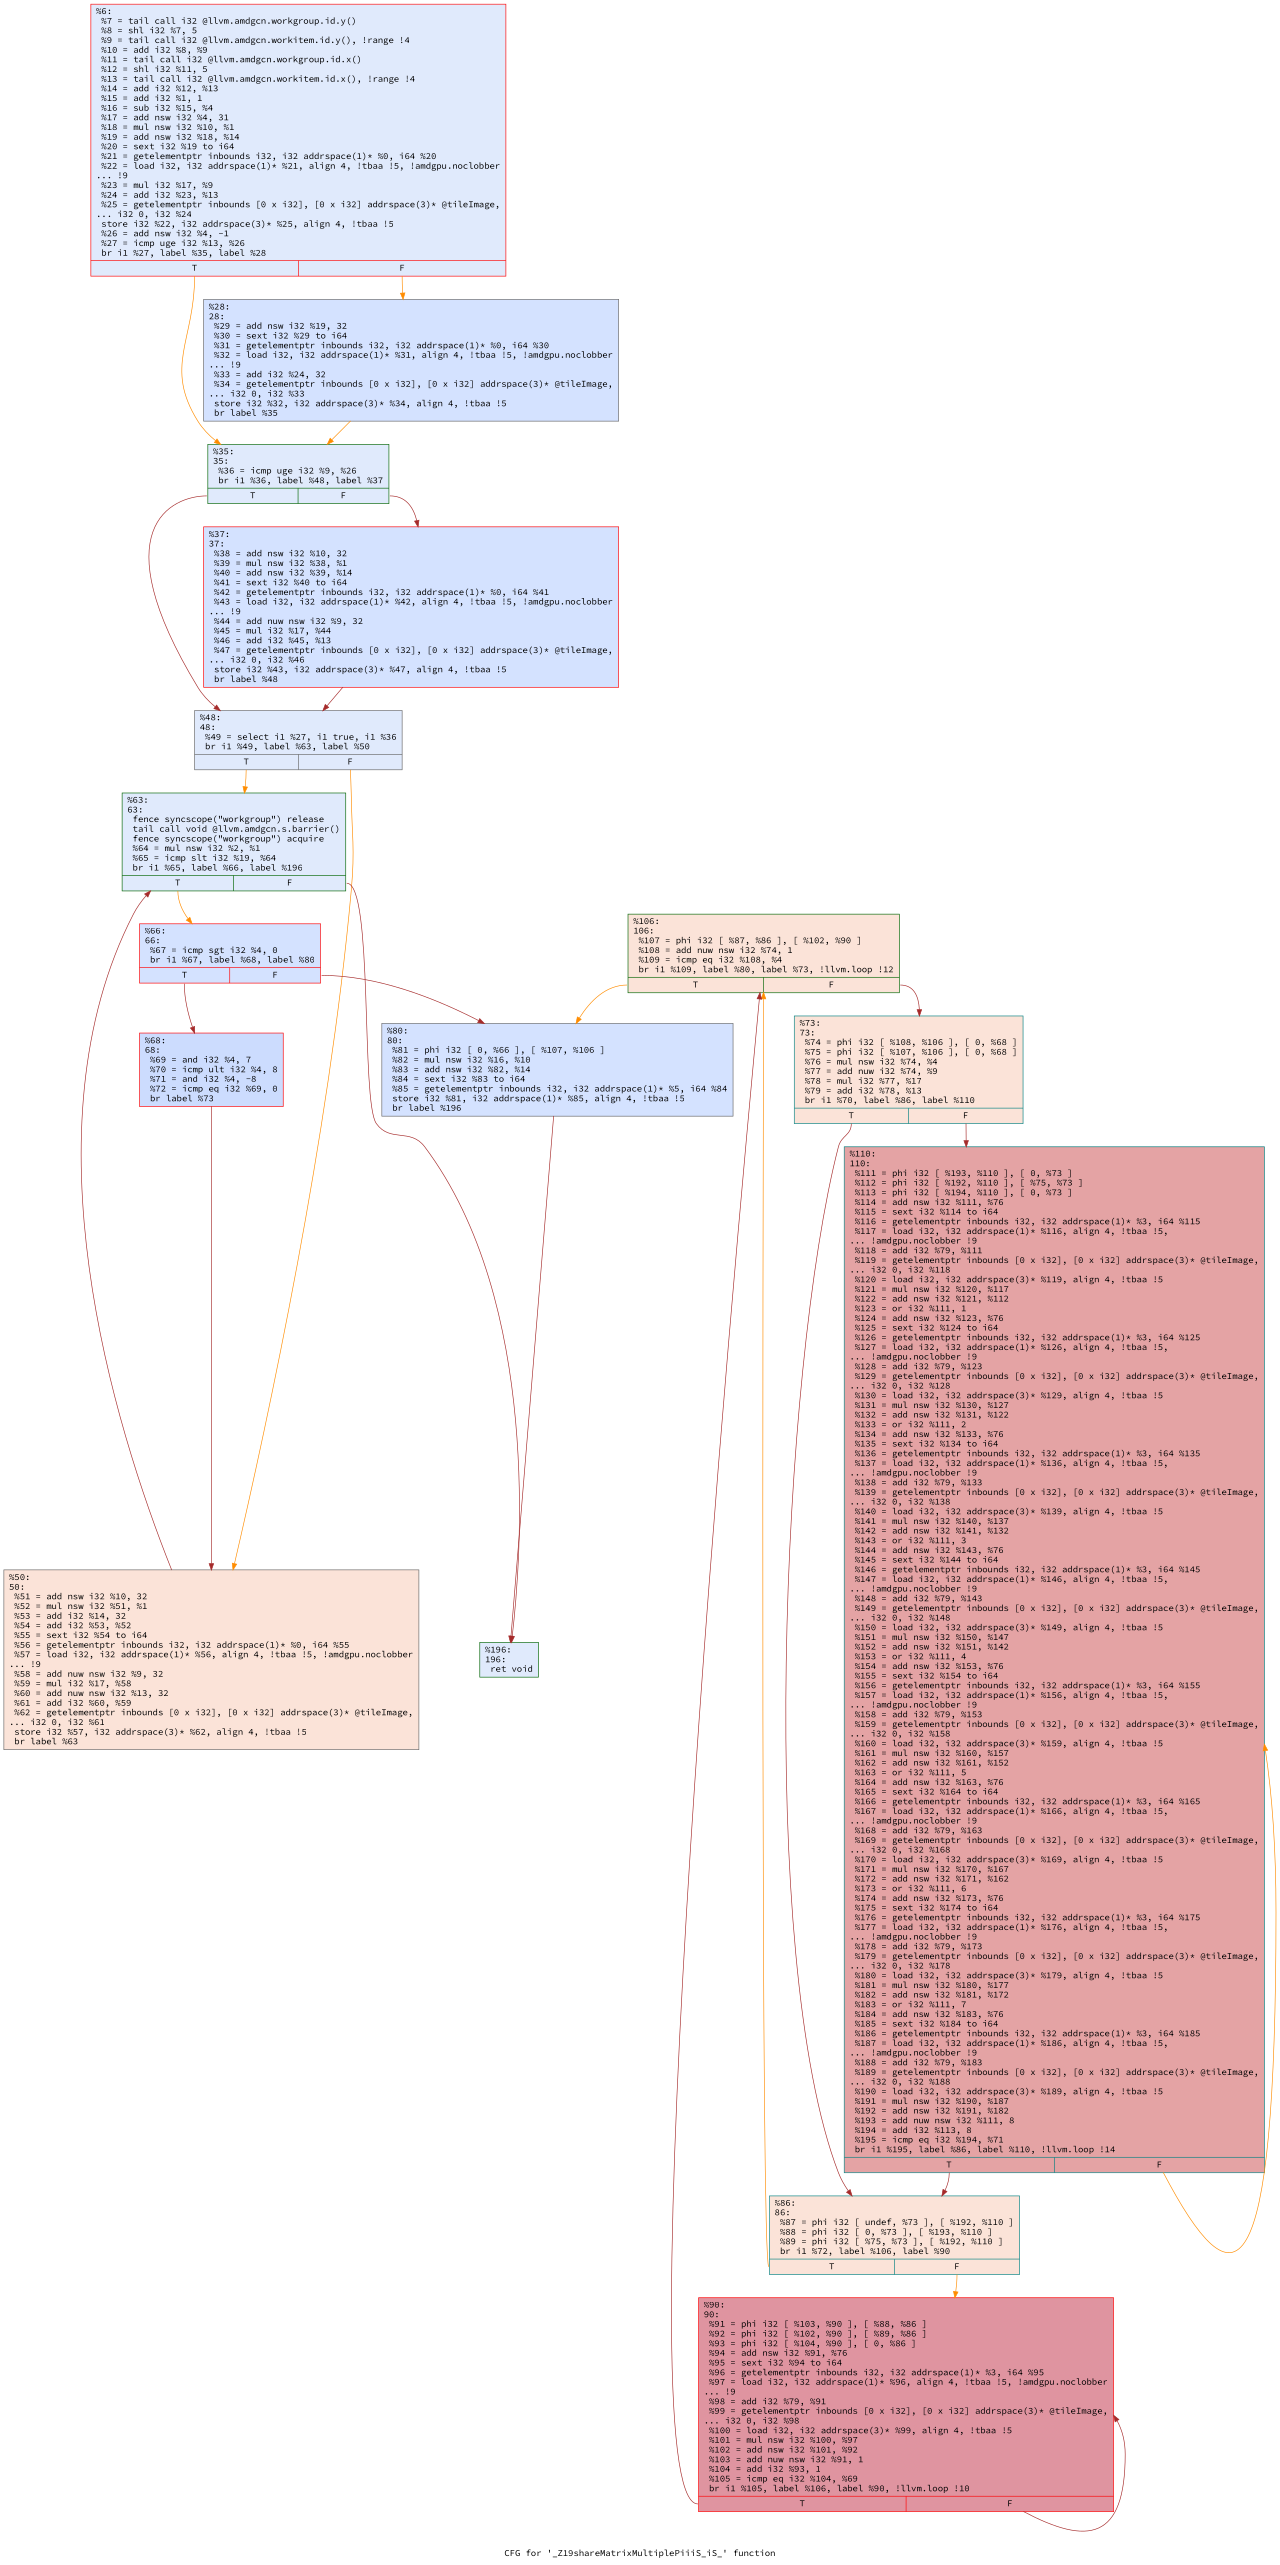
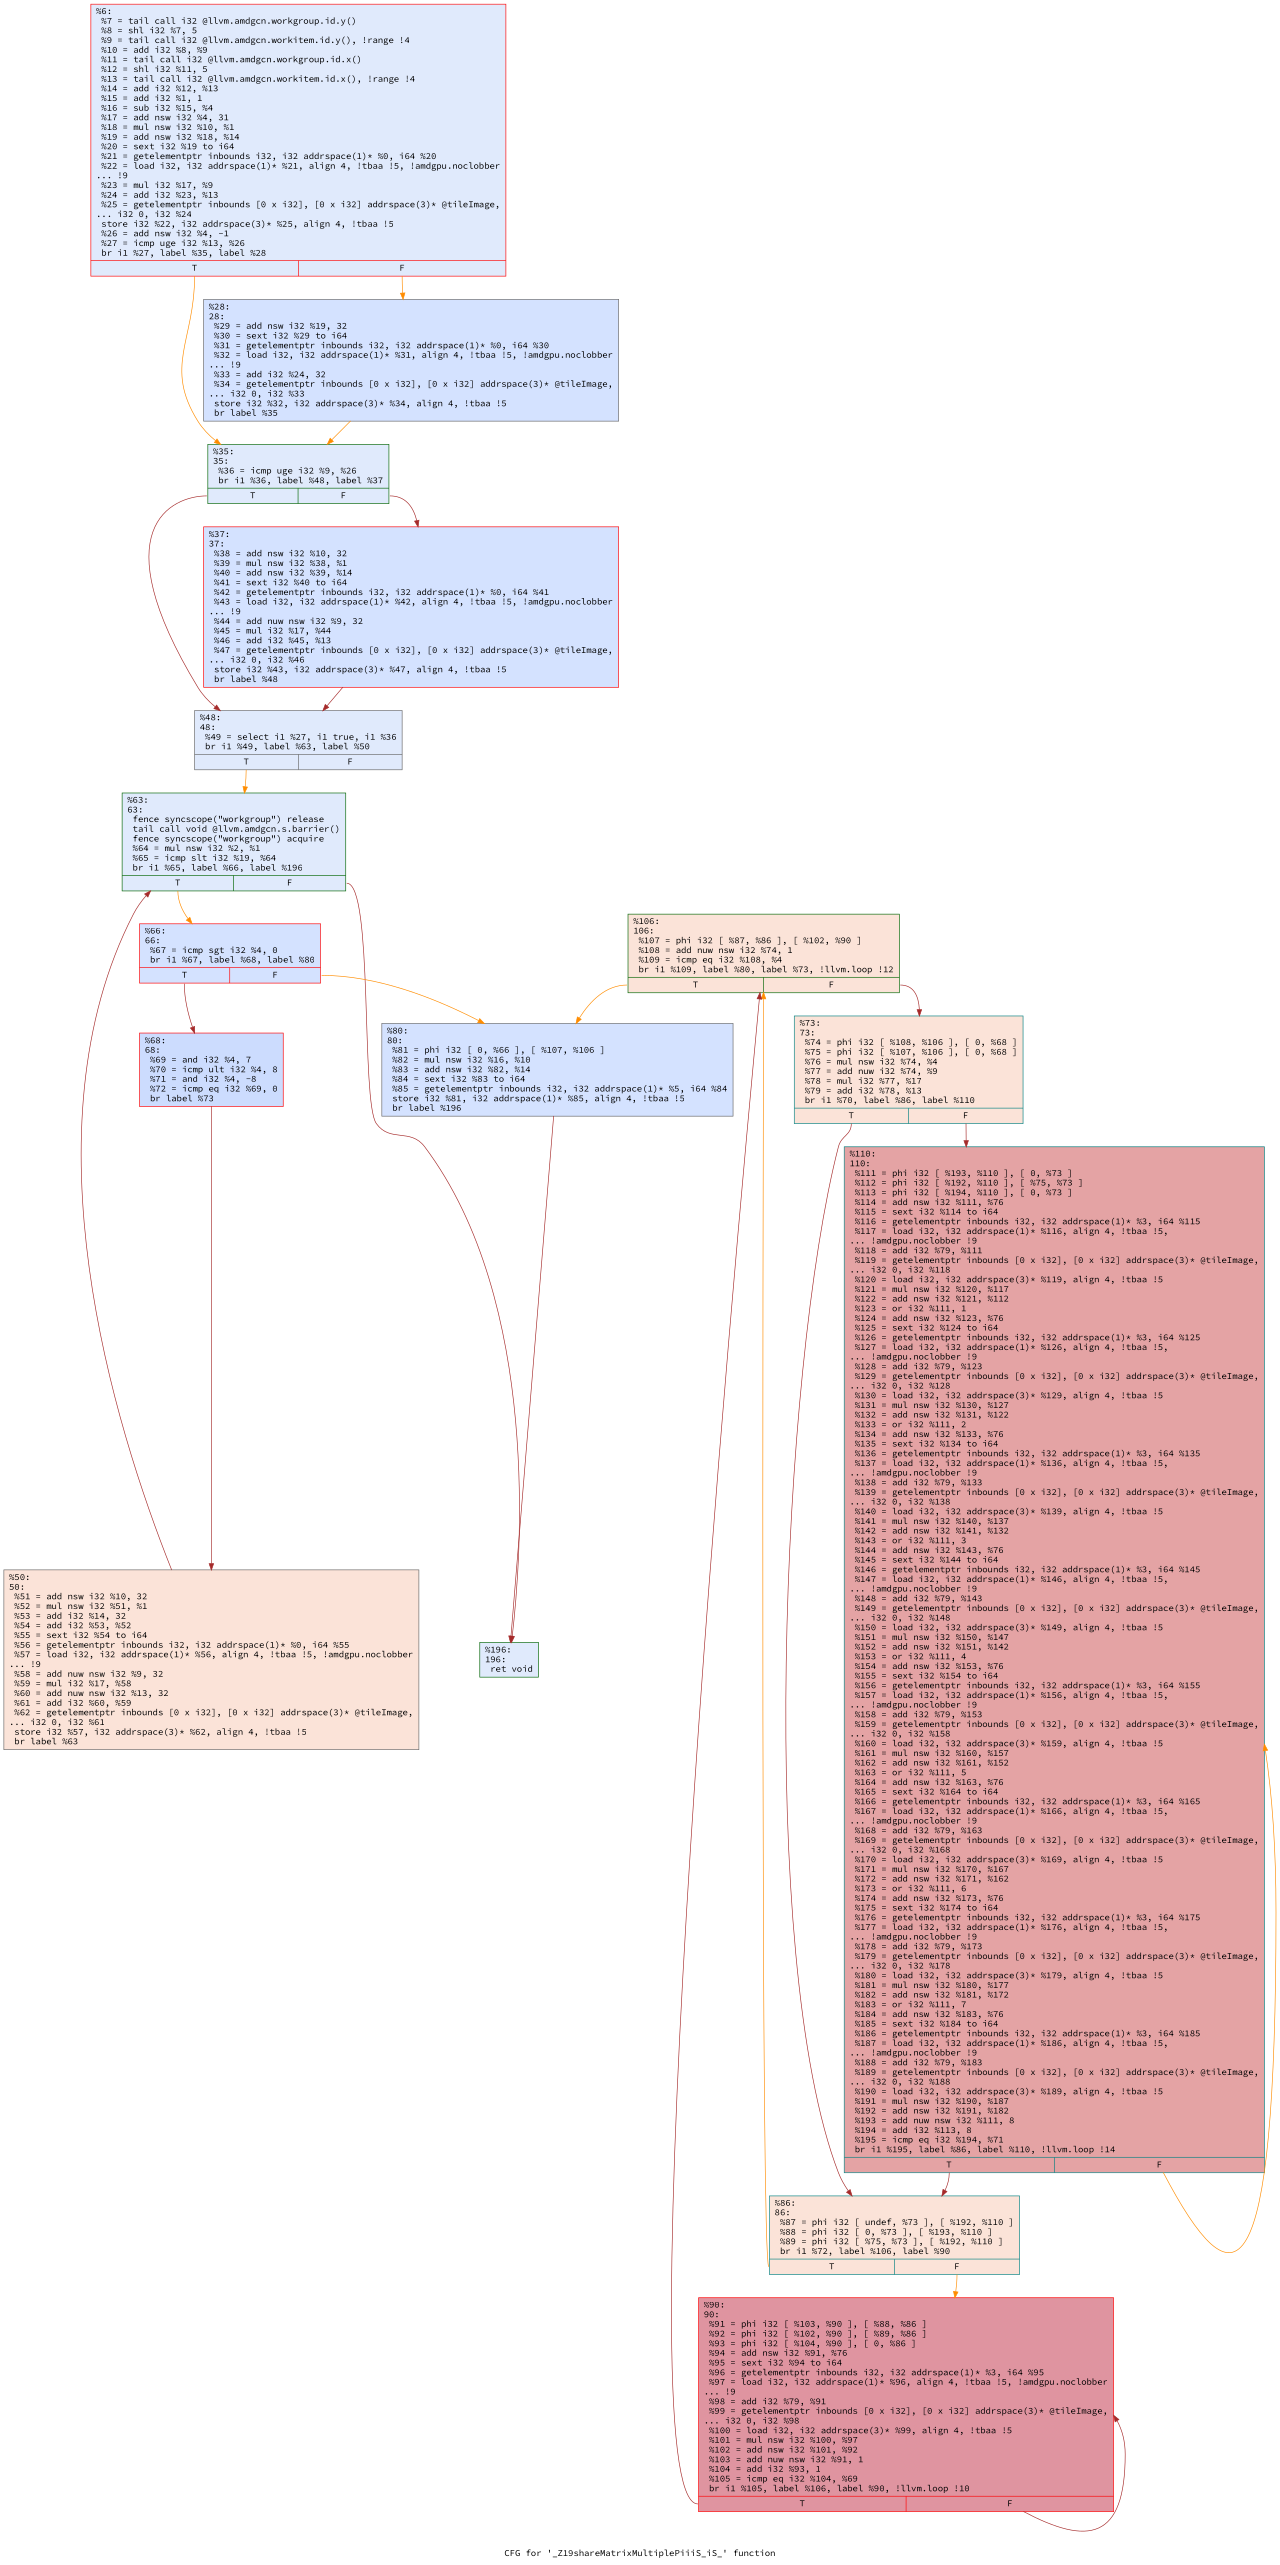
edge "%66:" -> "%80:": color brown -> darkorange
edge "%48:" -> "%50:": removed
